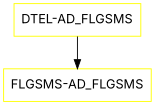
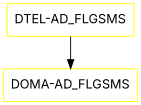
node "FLGSMS-AD_FLGSMS": label "FLGSMS-AD_FLGSMS" -> "DOMA-AD_FLGSMS"
